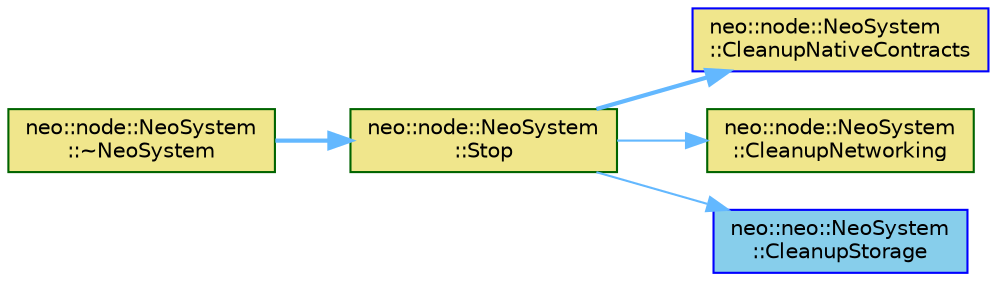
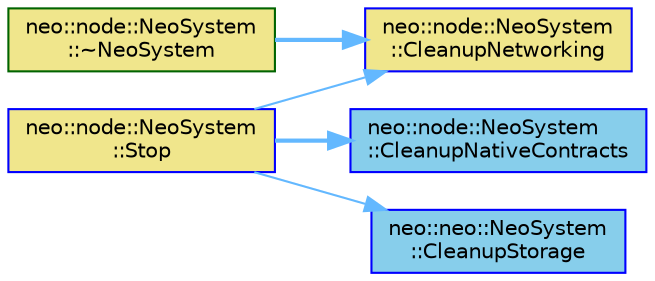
node "neo::node::NeoSystem ::CleanupNativeContracts": fillcolor khaki -> skyblue
edge "neo::node::NeoSystem ::~NeoSystem" -> "neo::node::NeoSystem ::Stop": now "neo::node::NeoSystem ::~NeoSystem" -> "neo::node::NeoSystem ::CleanupNetworking"
node "neo::node::NeoSystem ::Stop": color darkgreen -> blue
node "neo::node::NeoSystem ::CleanupNetworking": color darkgreen -> blue
